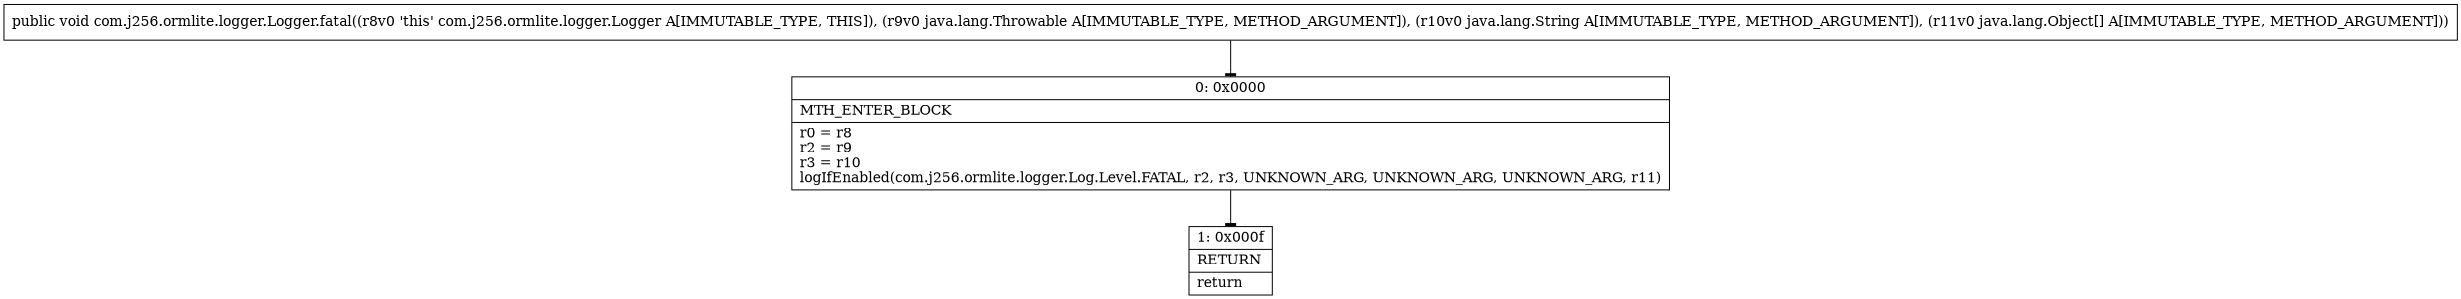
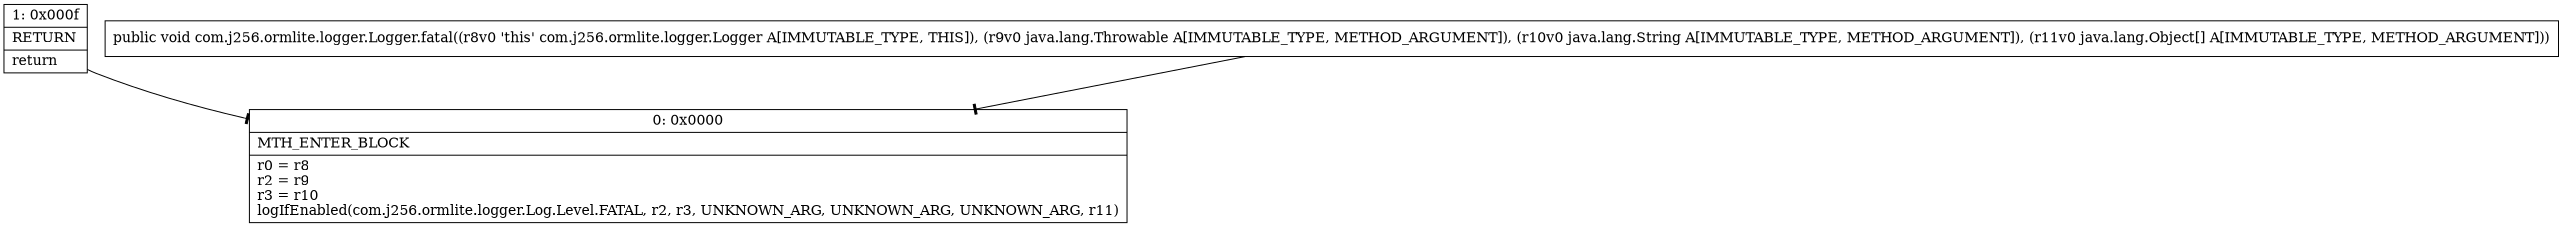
edge "0: 0x0000" -> "1: 0x000f": reversed
